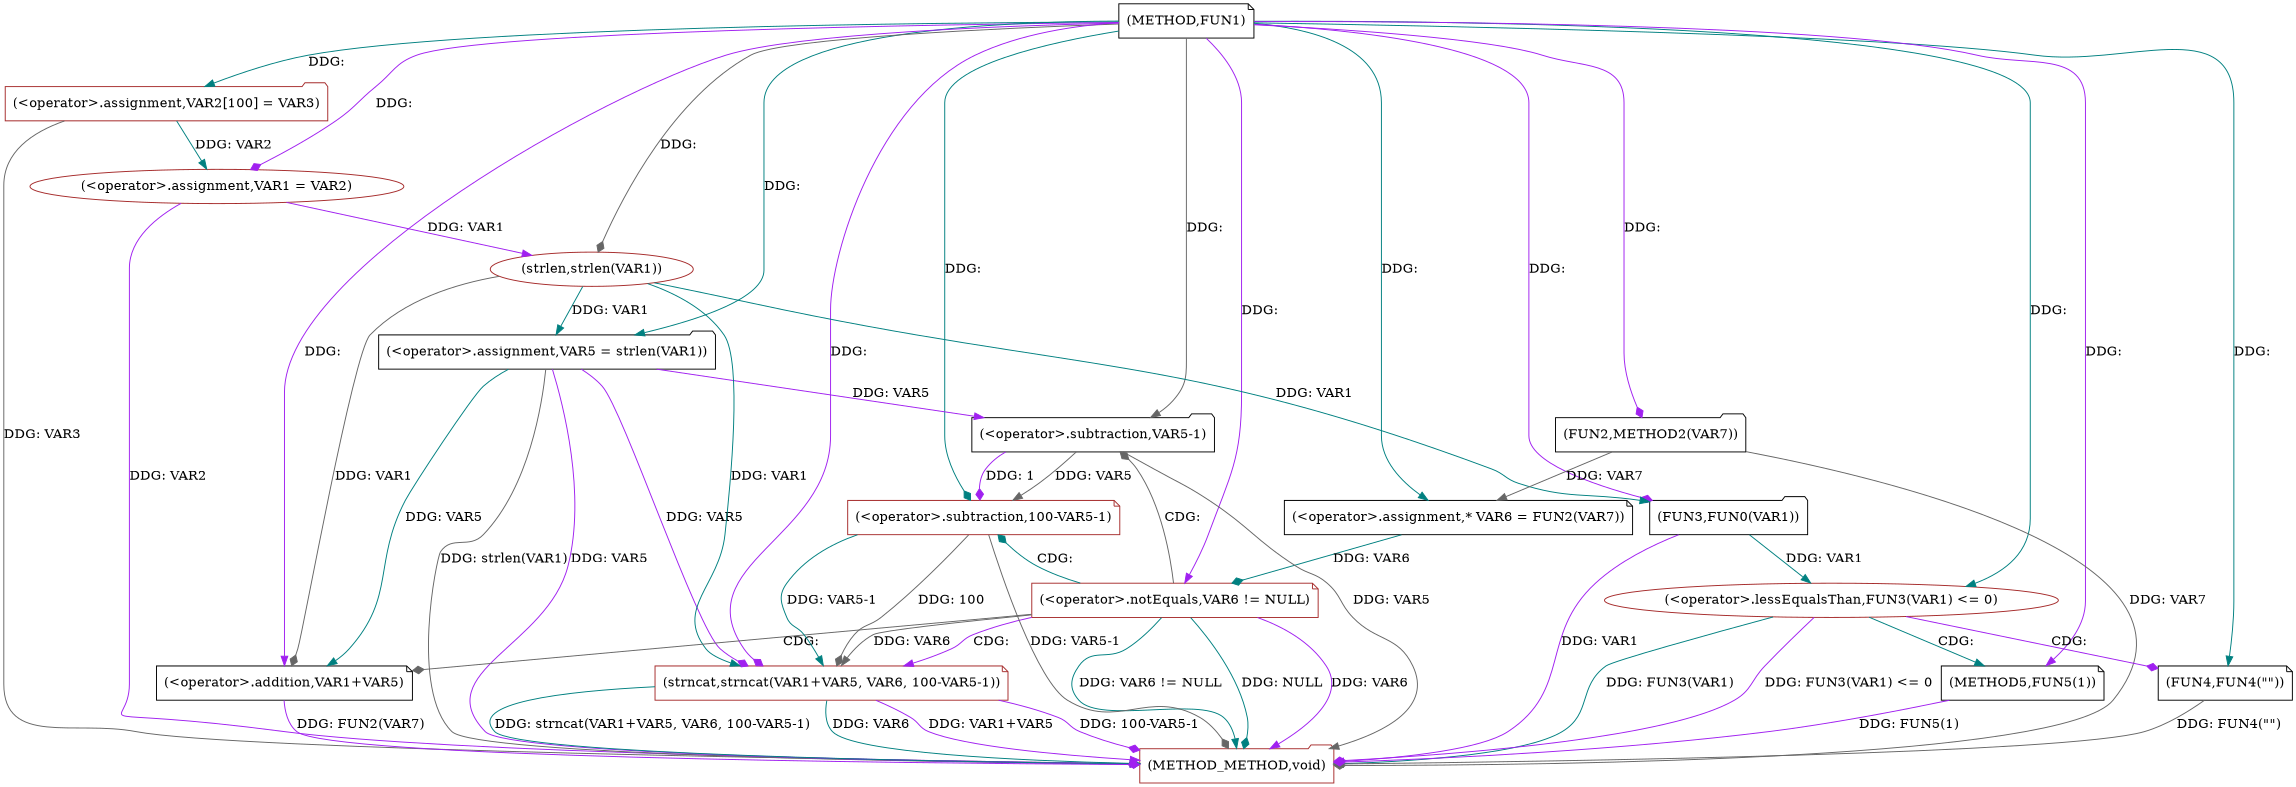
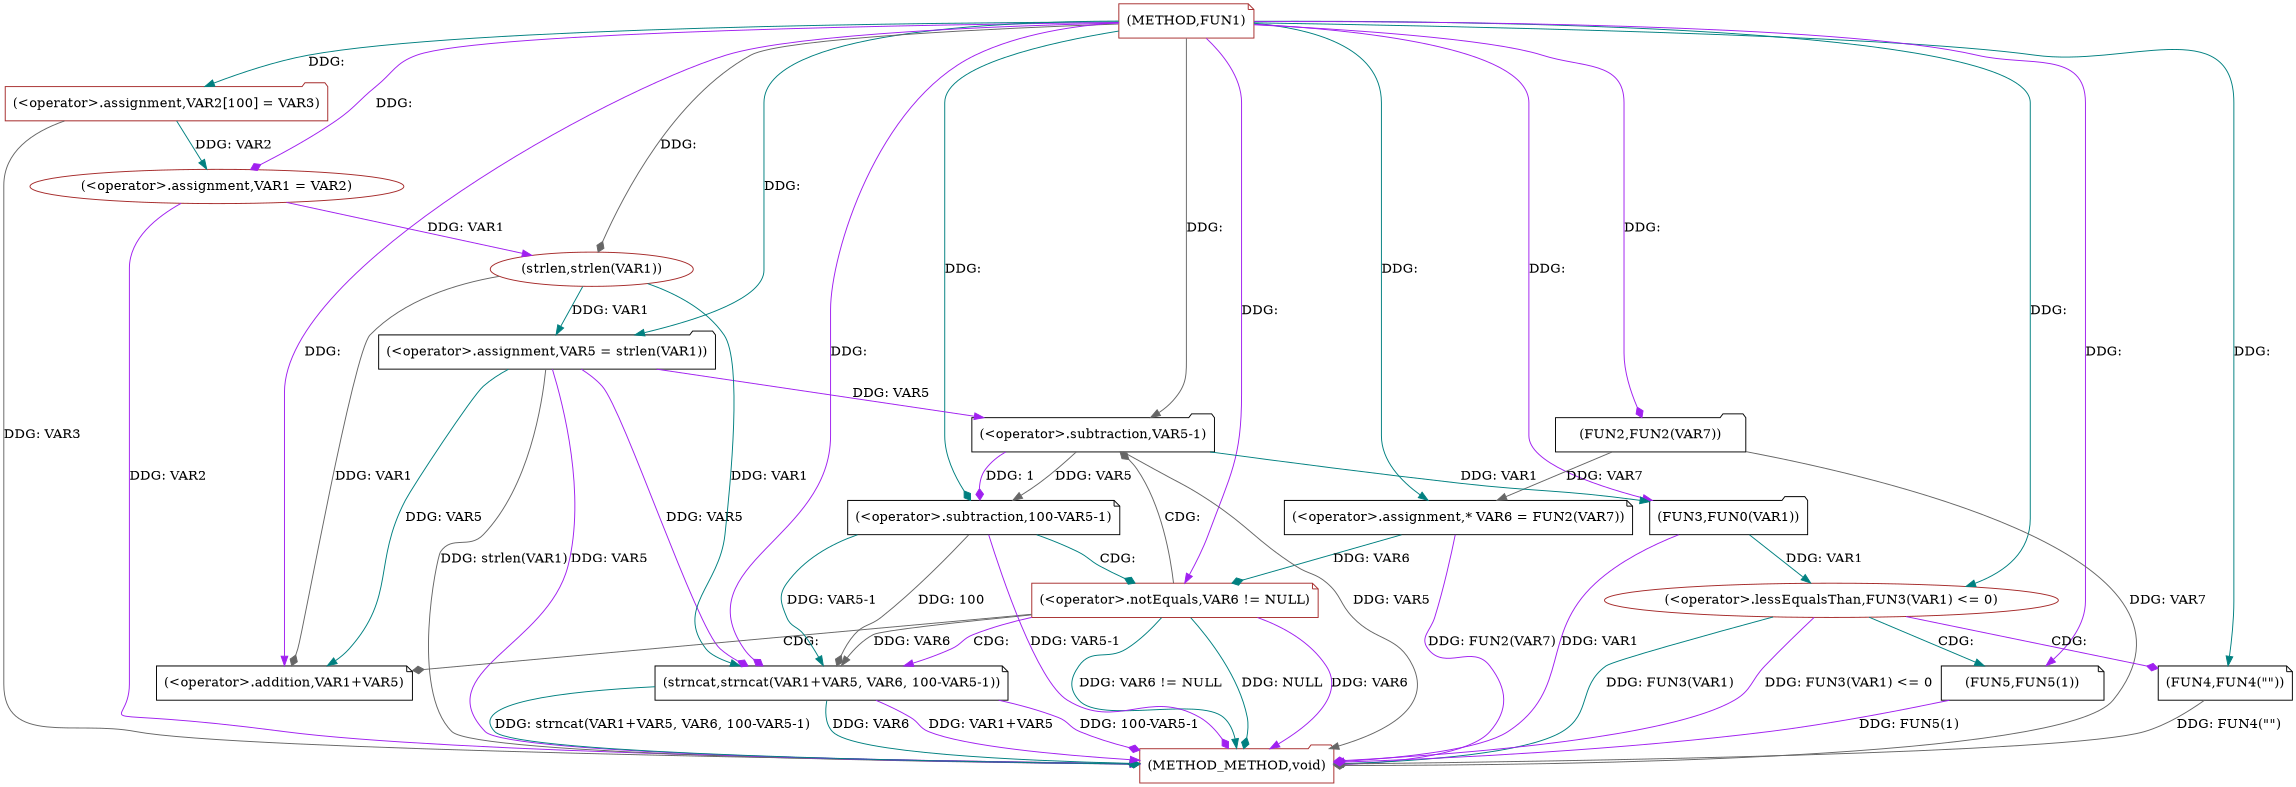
node "(METHOD,FUN1)": color black -> brown
edge "(METHOD,FUN1)" -> "(FUN3,FUN0(VAR1))": arrowhead diamond -> normal
edge "(strlen,strlen(VAR1))" -> "(FUN3,FUN0(VAR1))": now "(<operator>.subtraction,VAR5-1)" -> "(FUN3,FUN0(VAR1))"
node "(FUN2,METHOD2(VAR7))": label "(FUN2,METHOD2(VAR7))" -> "(FUN2,FUN2(VAR7))"
node "(<operator>.subtraction,100-VAR5-1)": color brown -> black
edge "(<operator>.notEquals,VAR6 != NULL)" -> "(<operator>.subtraction,100-VAR5-1)": reversed
node "(strncat,strncat(VAR1+VAR5, VAR6, 100-VAR5-1))": color brown -> black
node "(METHOD5,FUN5(1))": label "(METHOD5,FUN5(1))" -> "(FUN5,FUN5(1))"
edge "(<operator>.subtraction,100-VAR5-1)" -> "(METHOD_METHOD,void)": color gray40 -> purple
edge "(<operator>.addition,VAR1+VAR5)" -> "(METHOD_METHOD,void)": now "(<operator>.assignment,* VAR6 = FUN2(VAR7))" -> "(METHOD_METHOD,void)"
